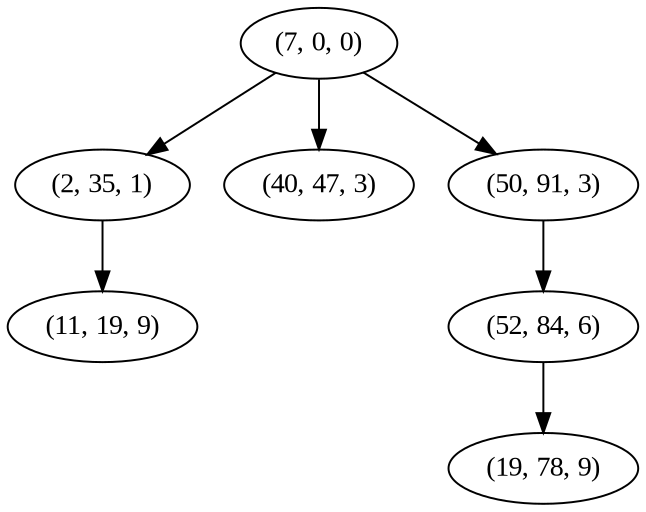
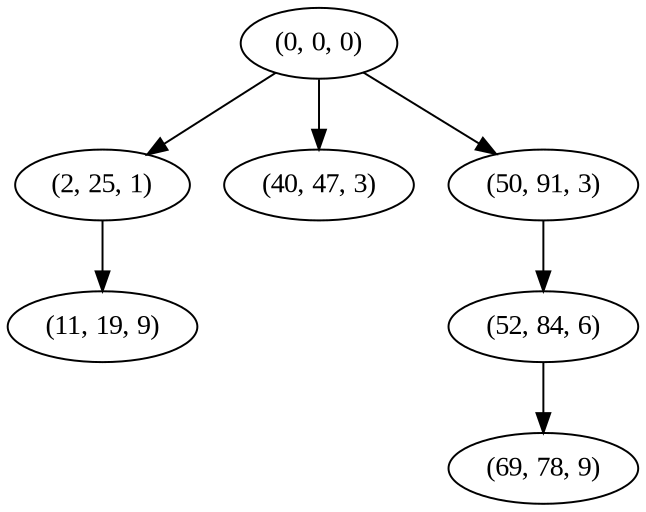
node "(7, 0, 0)": label "(7, 0, 0)" -> "(0, 0, 0)"
node "(2, 35, 1)": label "(2, 35, 1)" -> "(2, 25, 1)"
node "(19, 78, 9)": label "(19, 78, 9)" -> "(69, 78, 9)"
